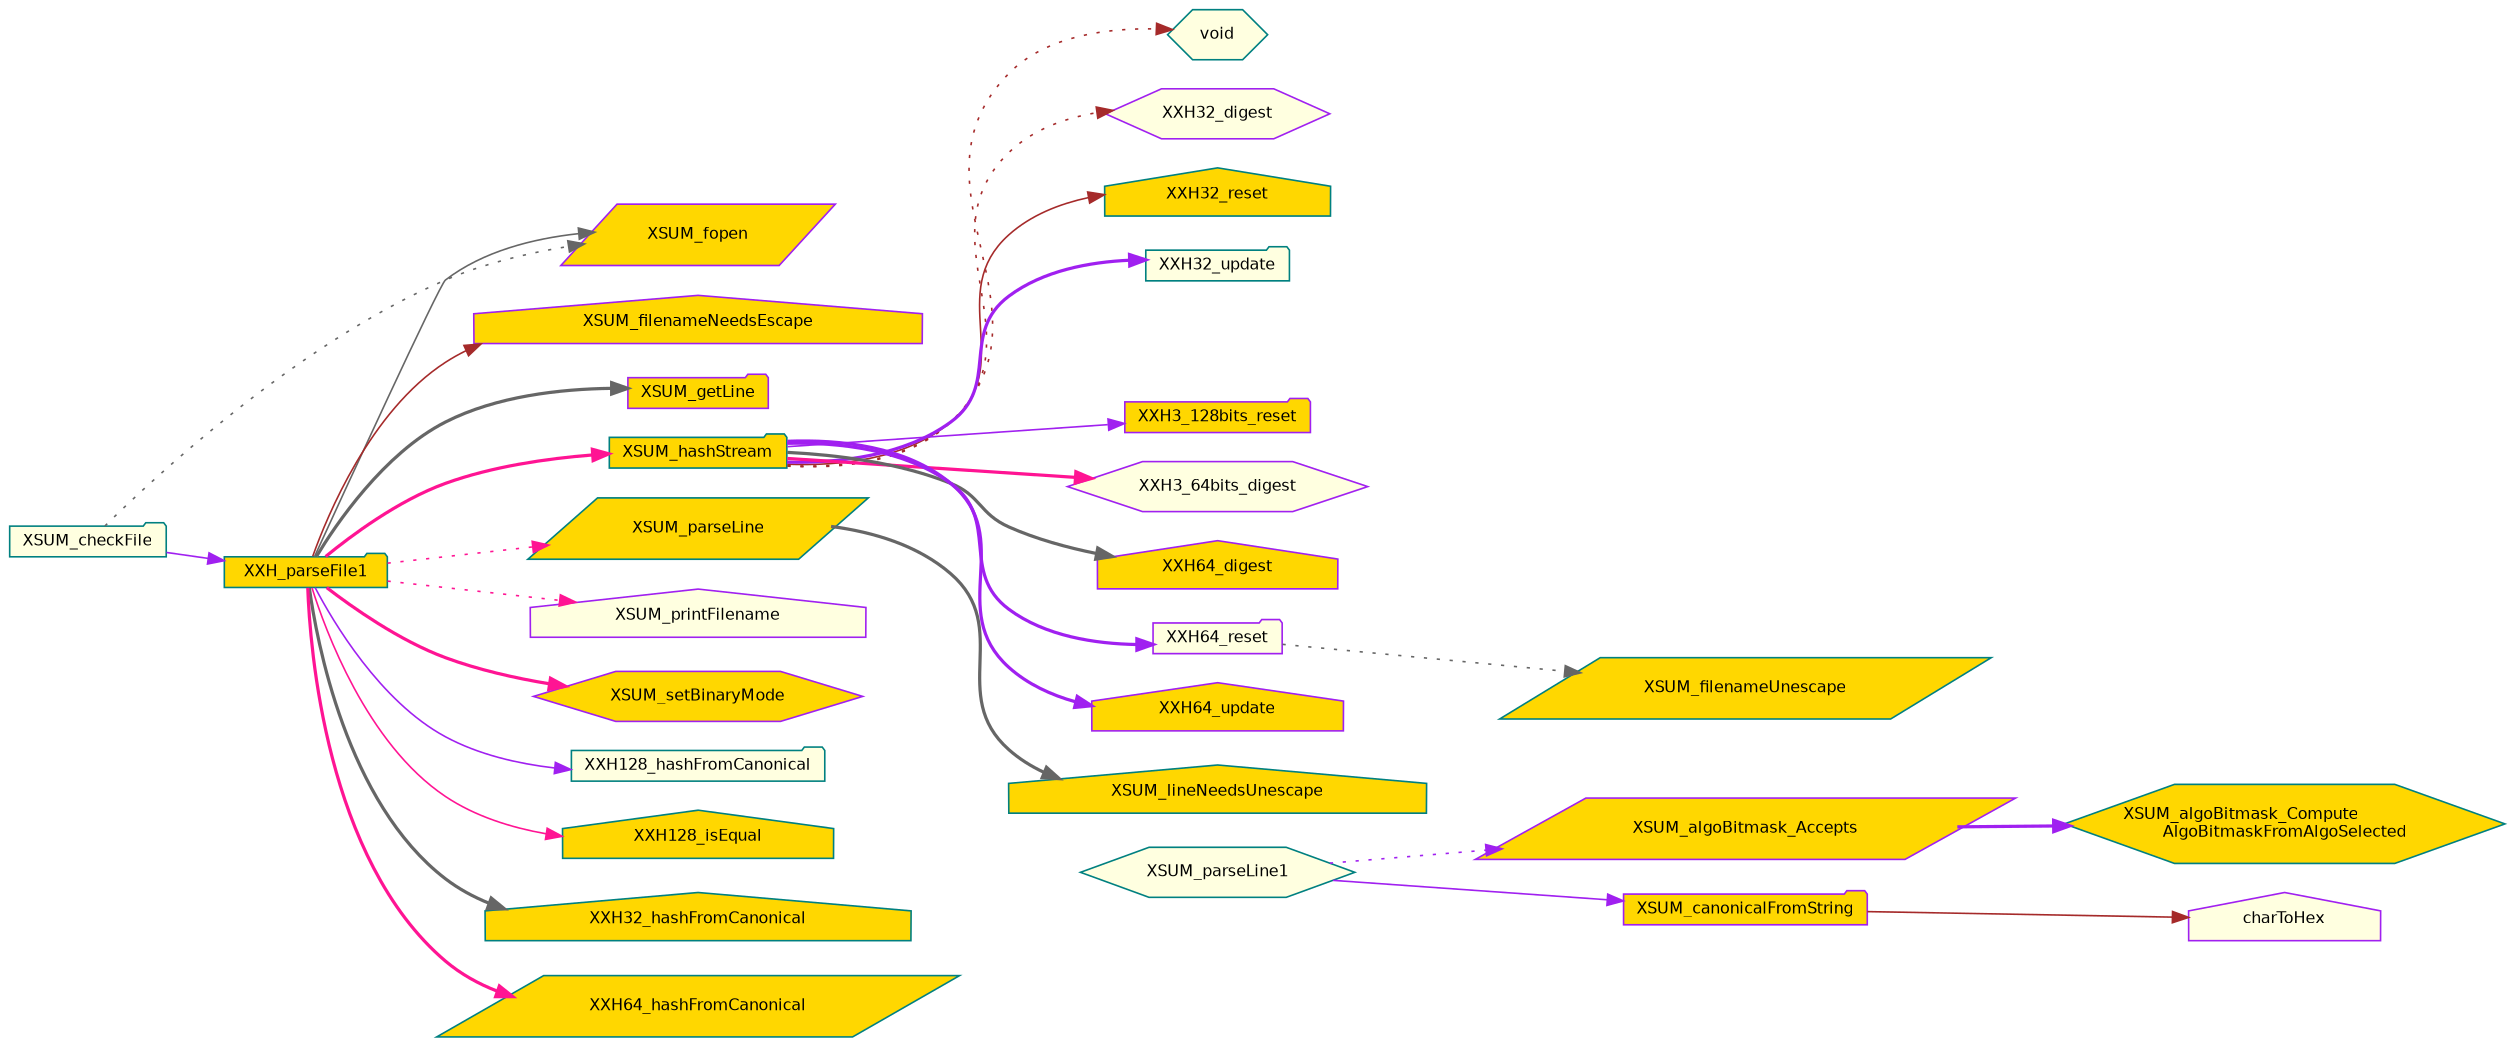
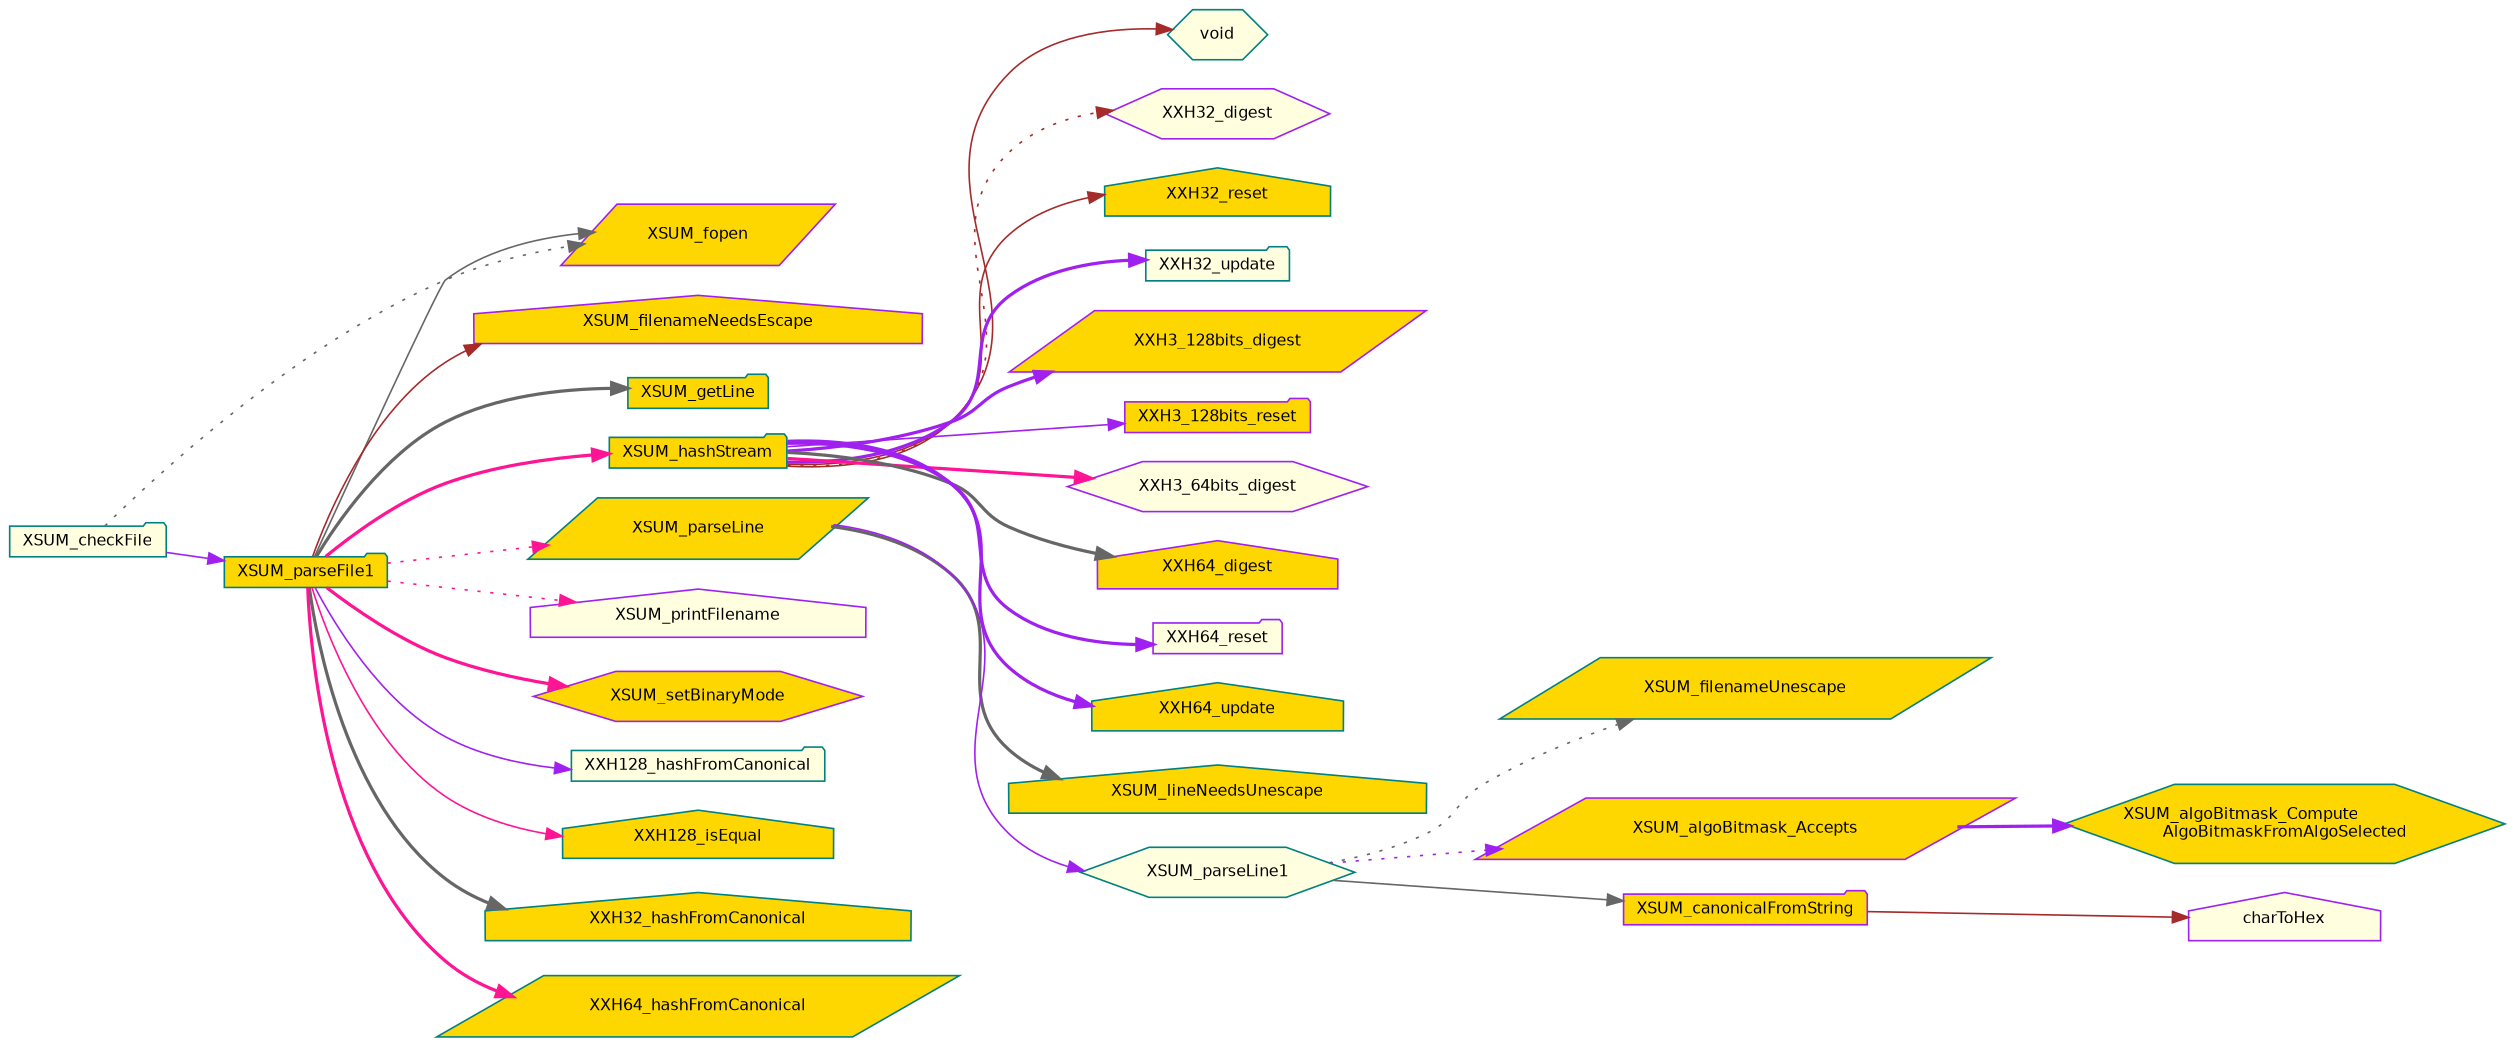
edge "XSUM_hashStream" -> "void": style dotted -> solid
node "XXH3_128bits_digest": added
node "XSUM_getLine": color purple -> teal
node "XXH_parseFile1": label "XXH_parseFile1" -> "XSUM_parseFile1"
edge "XXH64_reset" -> "XSUM_filenameUnescape": now "XSUM_parseLine1" -> "XSUM_filenameUnescape"
node "XXH64_update": color purple -> teal
edge "XSUM_parseLine" -> "XSUM_parseLine1": added
edge "XSUM_parseLine1" -> "XSUM_canonicalFromString": color purple -> gray40
